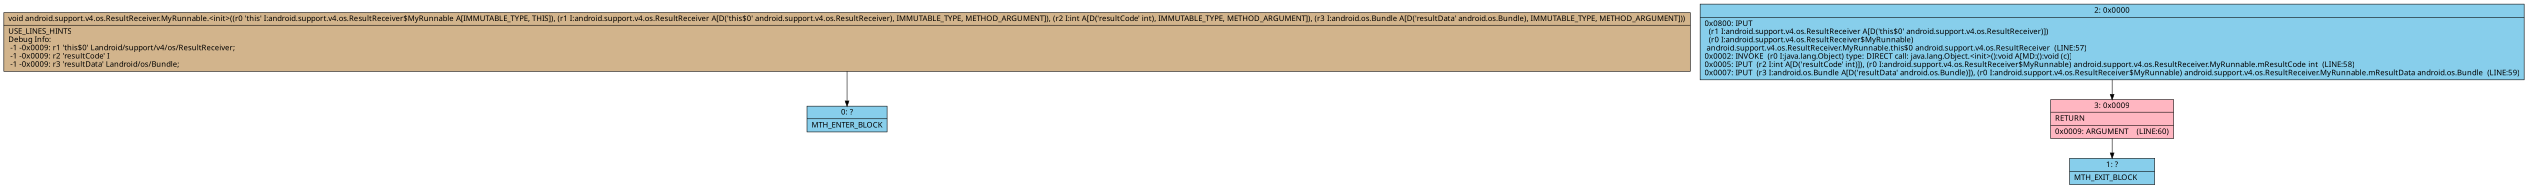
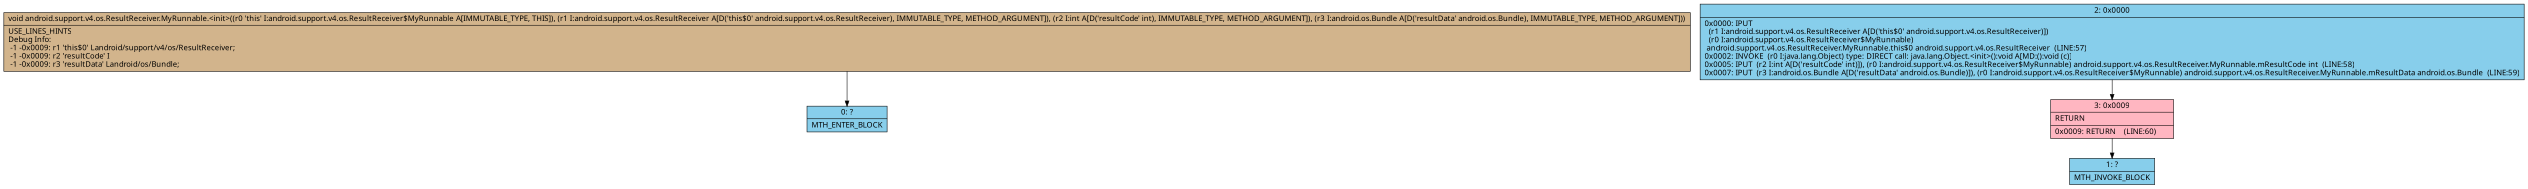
node "2: 0x0000": text "0x0800: IPUT" -> "0x0000: IPUT"
node "3: 0x0009": text "0x0009: ARGUMENT    (LINE:60)" -> "0x0009: RETURN    (LINE:60)"
node "1: ?": text "MTH_EXIT_BLOCK" -> "MTH_INVOKE_BLOCK"
